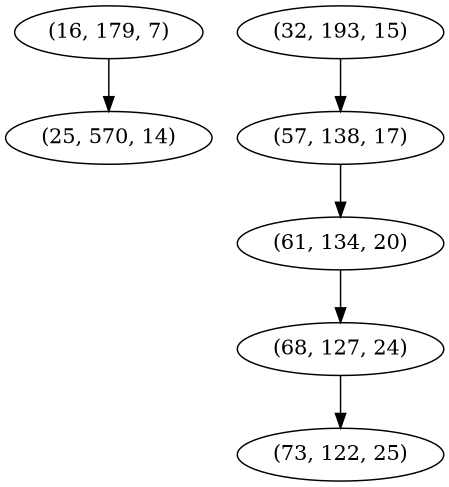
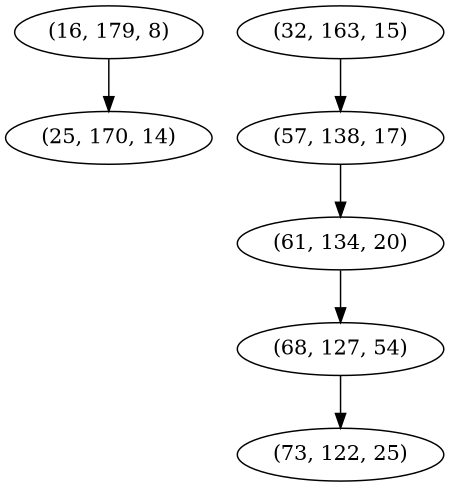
node "(16, 179, 7)": label "(16, 179, 7)" -> "(16, 179, 8)"
node "(32, 193, 15)": label "(32, 193, 15)" -> "(32, 163, 15)"
node "(25, 570, 14)": label "(25, 570, 14)" -> "(25, 170, 14)"
node "(68, 127, 24)": label "(68, 127, 24)" -> "(68, 127, 54)"
